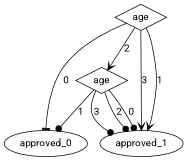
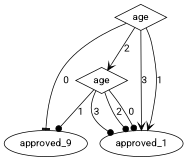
node "approved_0": label "approved_0" -> "approved_9"
